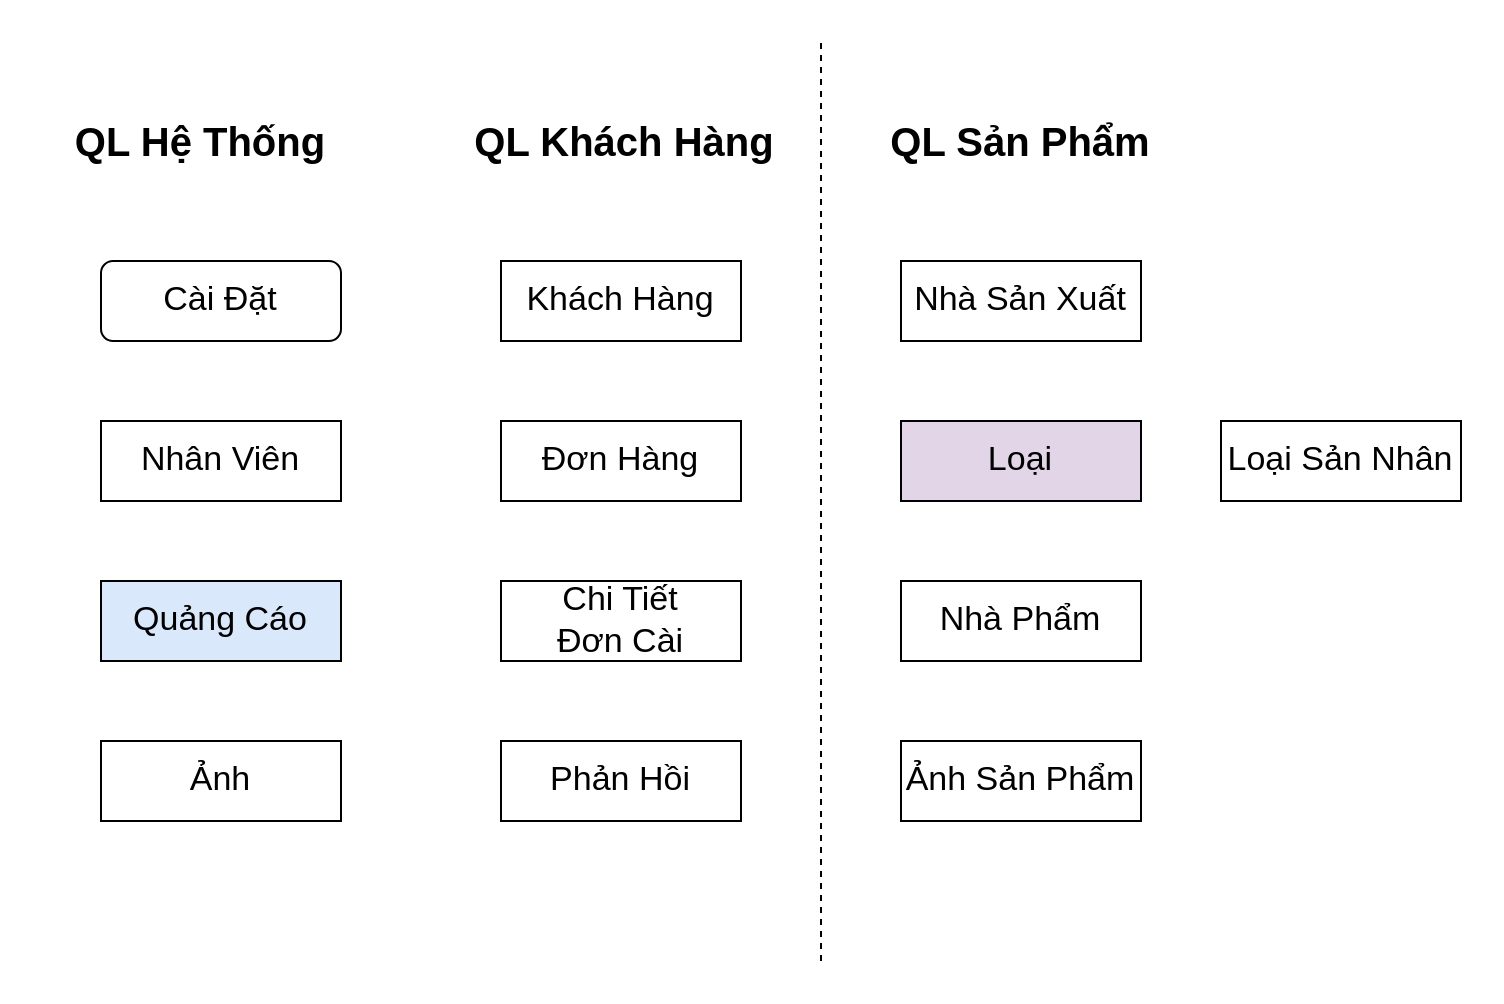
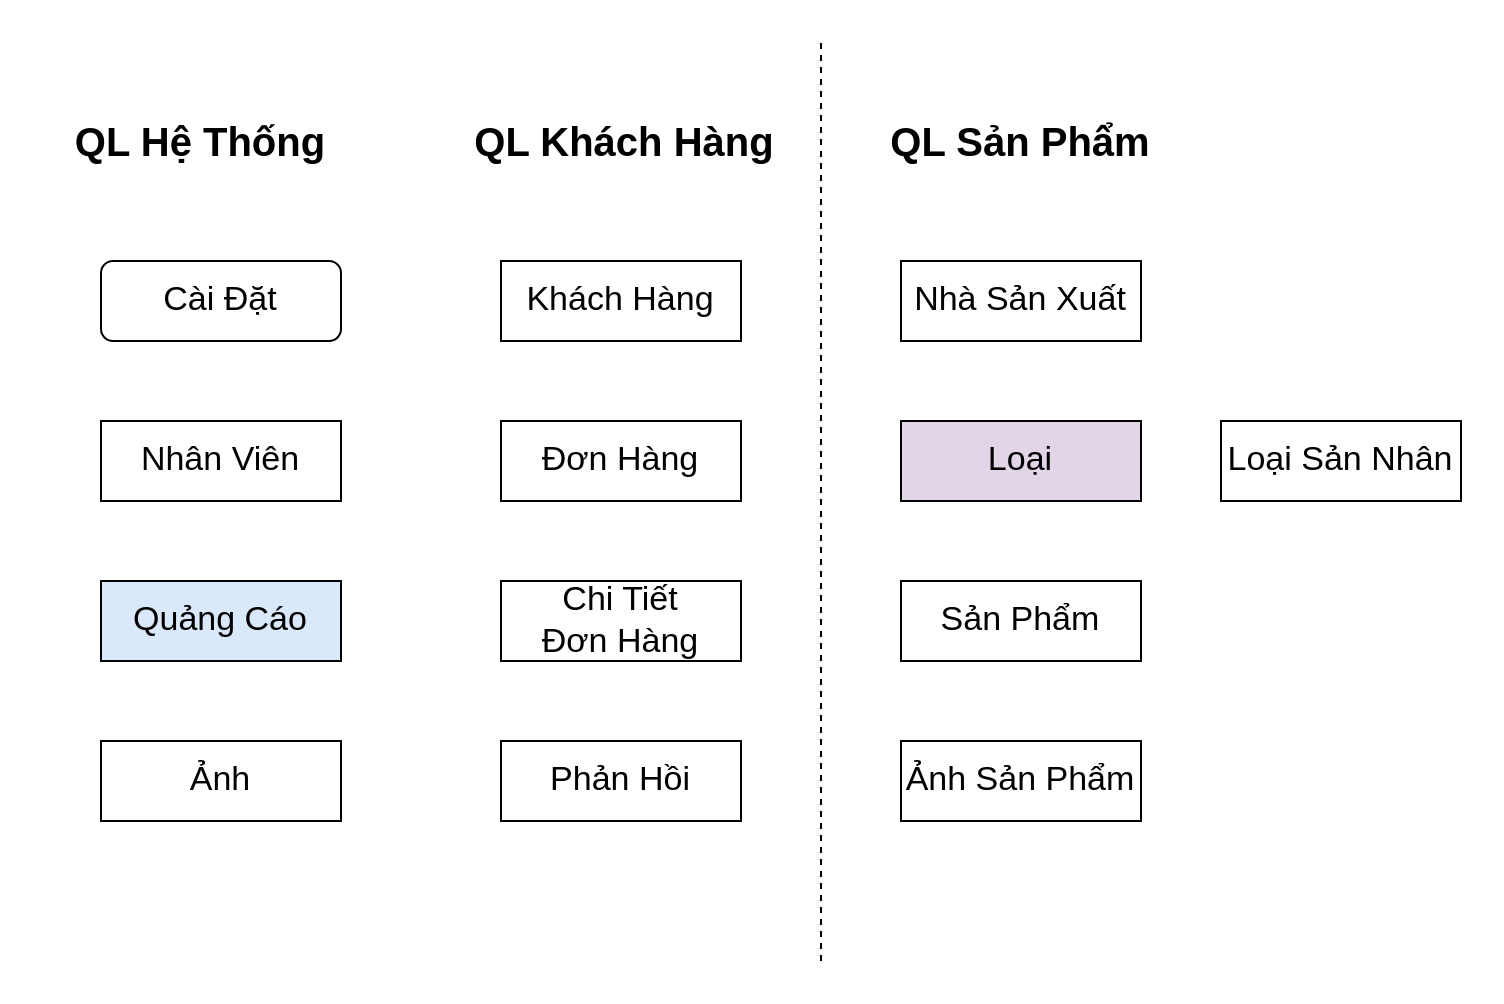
node "Chi Tiết Đơn Cài": label "Chi Tiết Đơn Cài" -> "Chi Tiết Đơn Hàng"
node "Nhà Phẩm": label "Nhà Phẩm" -> "Sản Phẩm"
